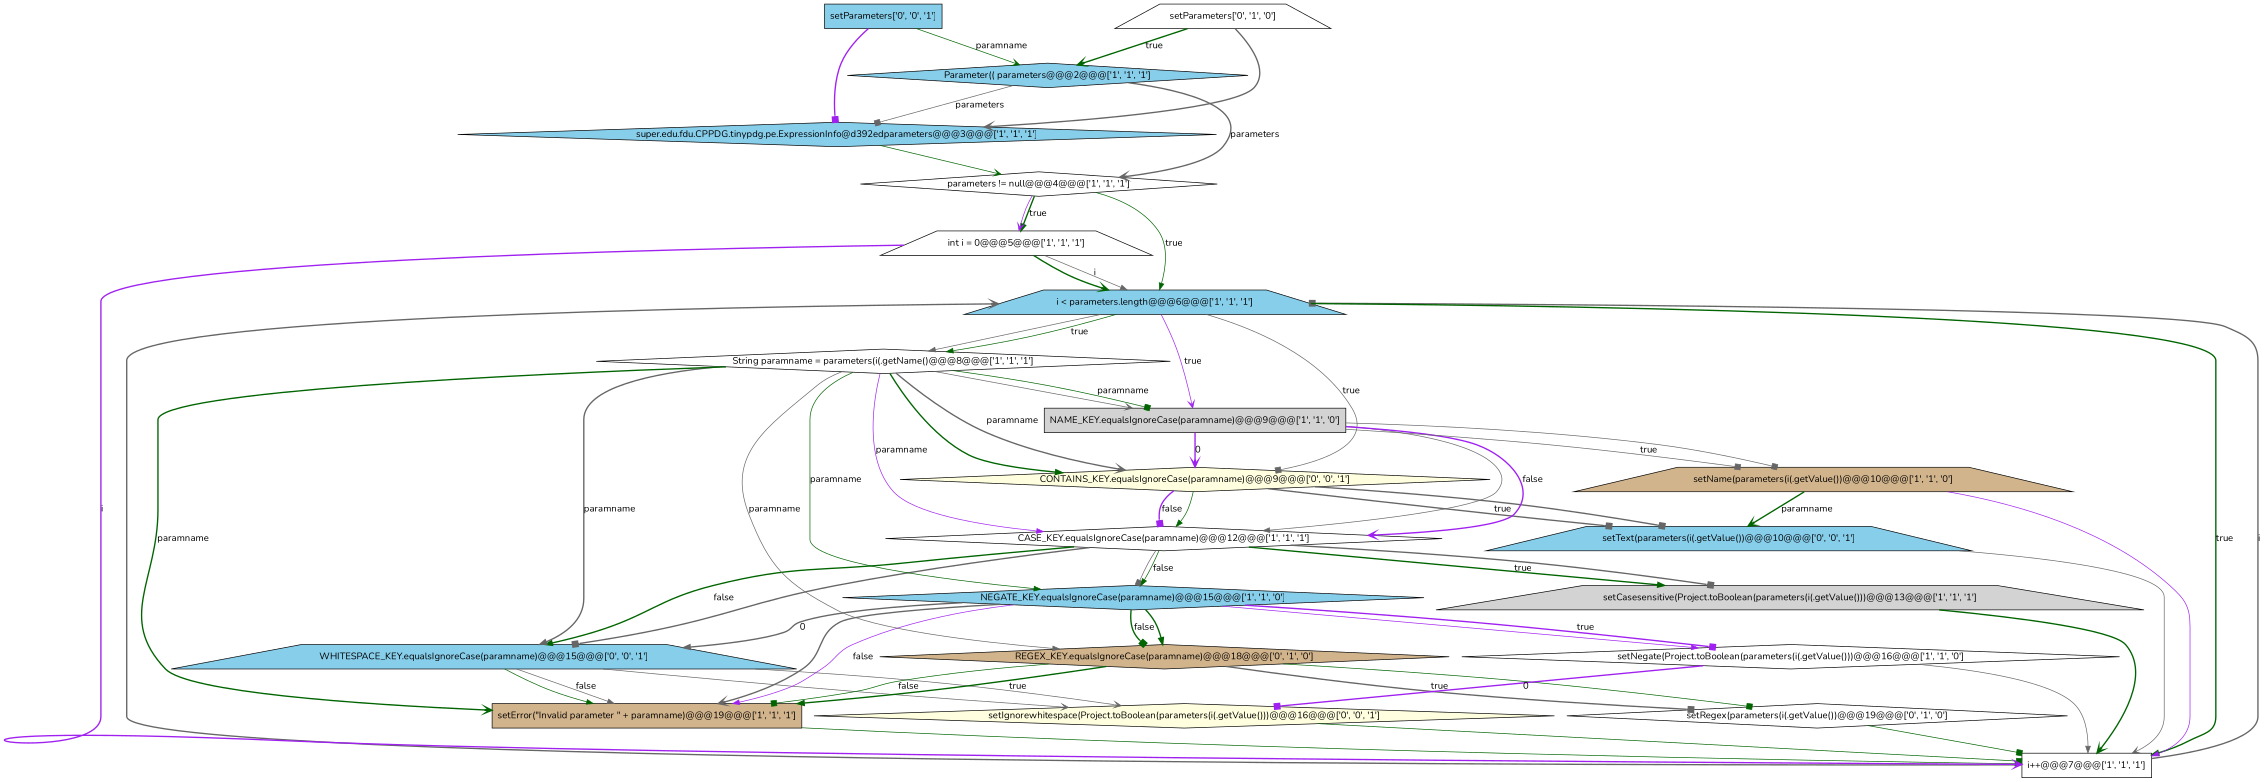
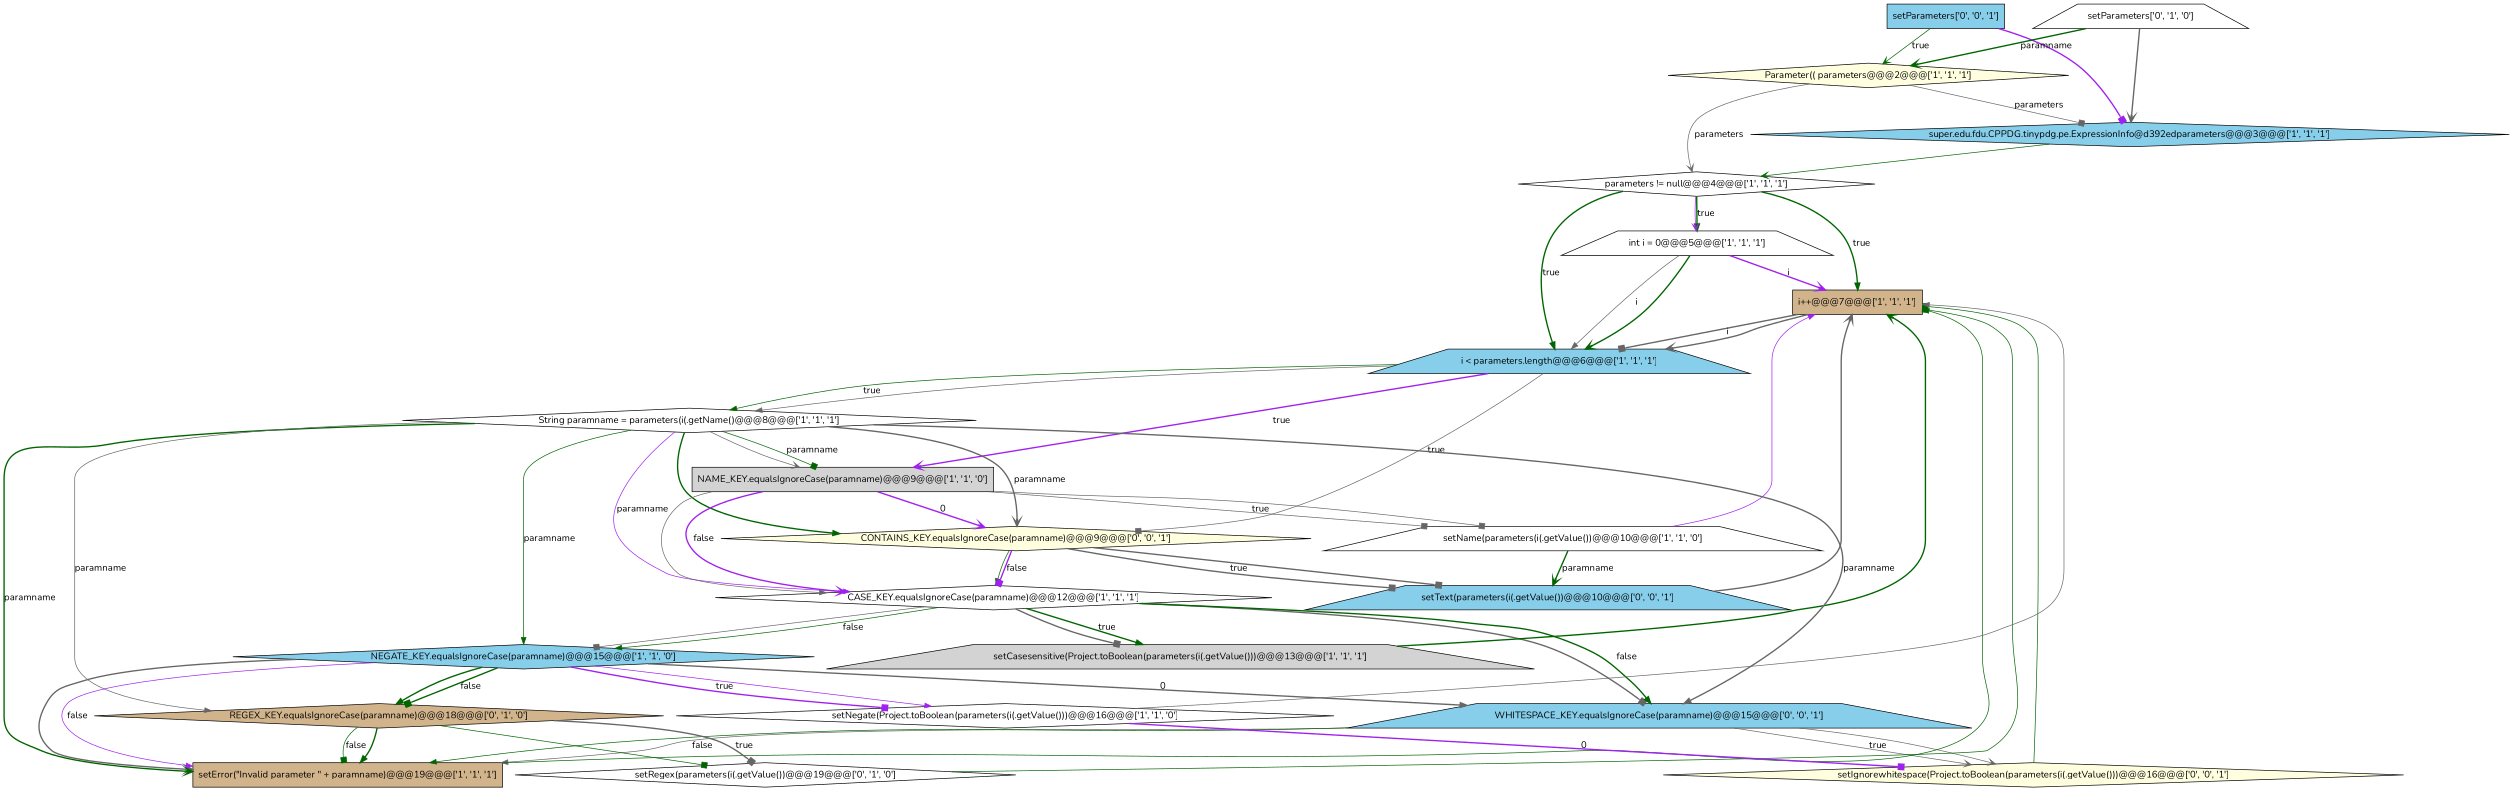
edge "setParameters['0', '0', '1']" -> "Parameter(( parameters@@@2@@@['1', '1', '1']": label "paramname" -> "true"
edge "setParameters['0', '1', '0']" -> "Parameter(( parameters@@@2@@@['1', '1', '1']": label "true" -> "paramname"
node "Parameter(( parameters@@@2@@@['1', '1', '1']": fillcolor skyblue -> lightyellow
edge "Parameter(( parameters@@@2@@@['1', '1', '1']" -> "parameters != null@@@4@@@['1', '1', '1']": style bold -> solid
edge "parameters != null@@@4@@@['1', '1', '1']" -> "i < parameters.length@@@6@@@['1', '1', '1']": style solid -> bold
edge "i < parameters.length@@@6@@@['1', '1', '1']" -> "i++@@@7@@@['1', '1', '1']": now "parameters != null@@@4@@@['1', '1', '1']" -> "i++@@@7@@@['1', '1', '1']"
edge "i < parameters.length@@@6@@@['1', '1', '1']" -> "NAME_KEY.equalsIgnoreCase(paramname)@@@9@@@['1', '1', '0']": style solid -> bold
node "setName(parameters(i(.getValue())@@@10@@@['1', '1', '0']": fillcolor tan -> white
edge "setText(parameters(i(.getValue())@@@10@@@['0', '0', '1']" -> "i++@@@7@@@['1', '1', '1']": style solid -> bold
node "i++@@@7@@@['1', '1', '1']": fillcolor white -> tan
